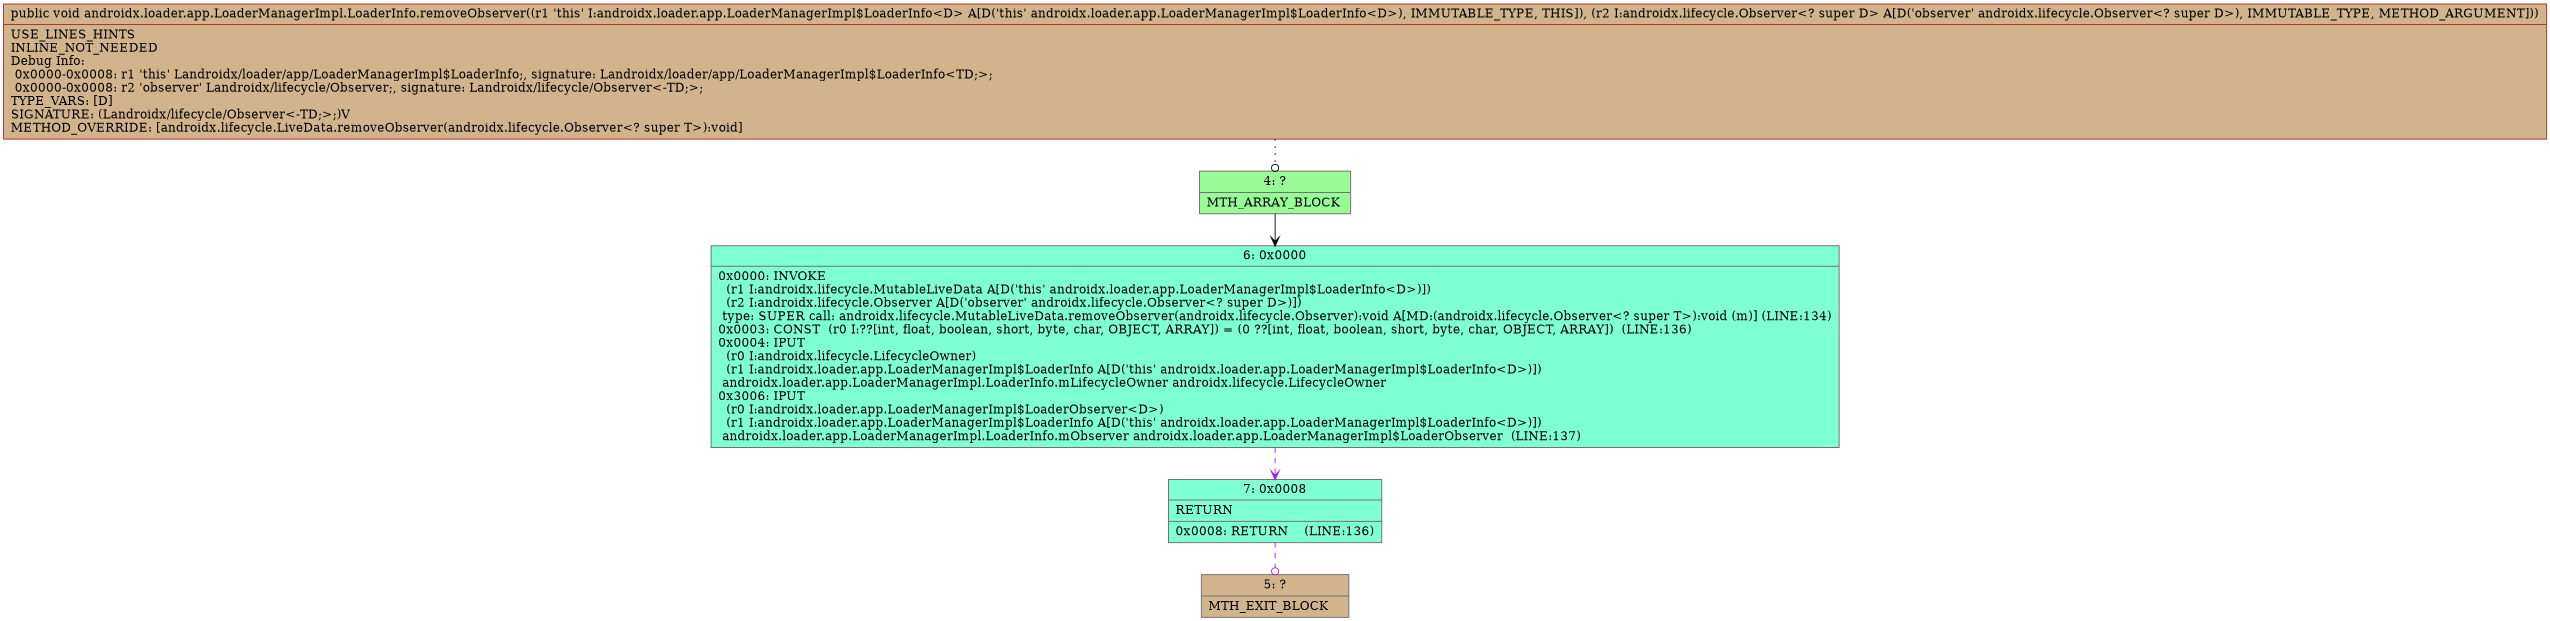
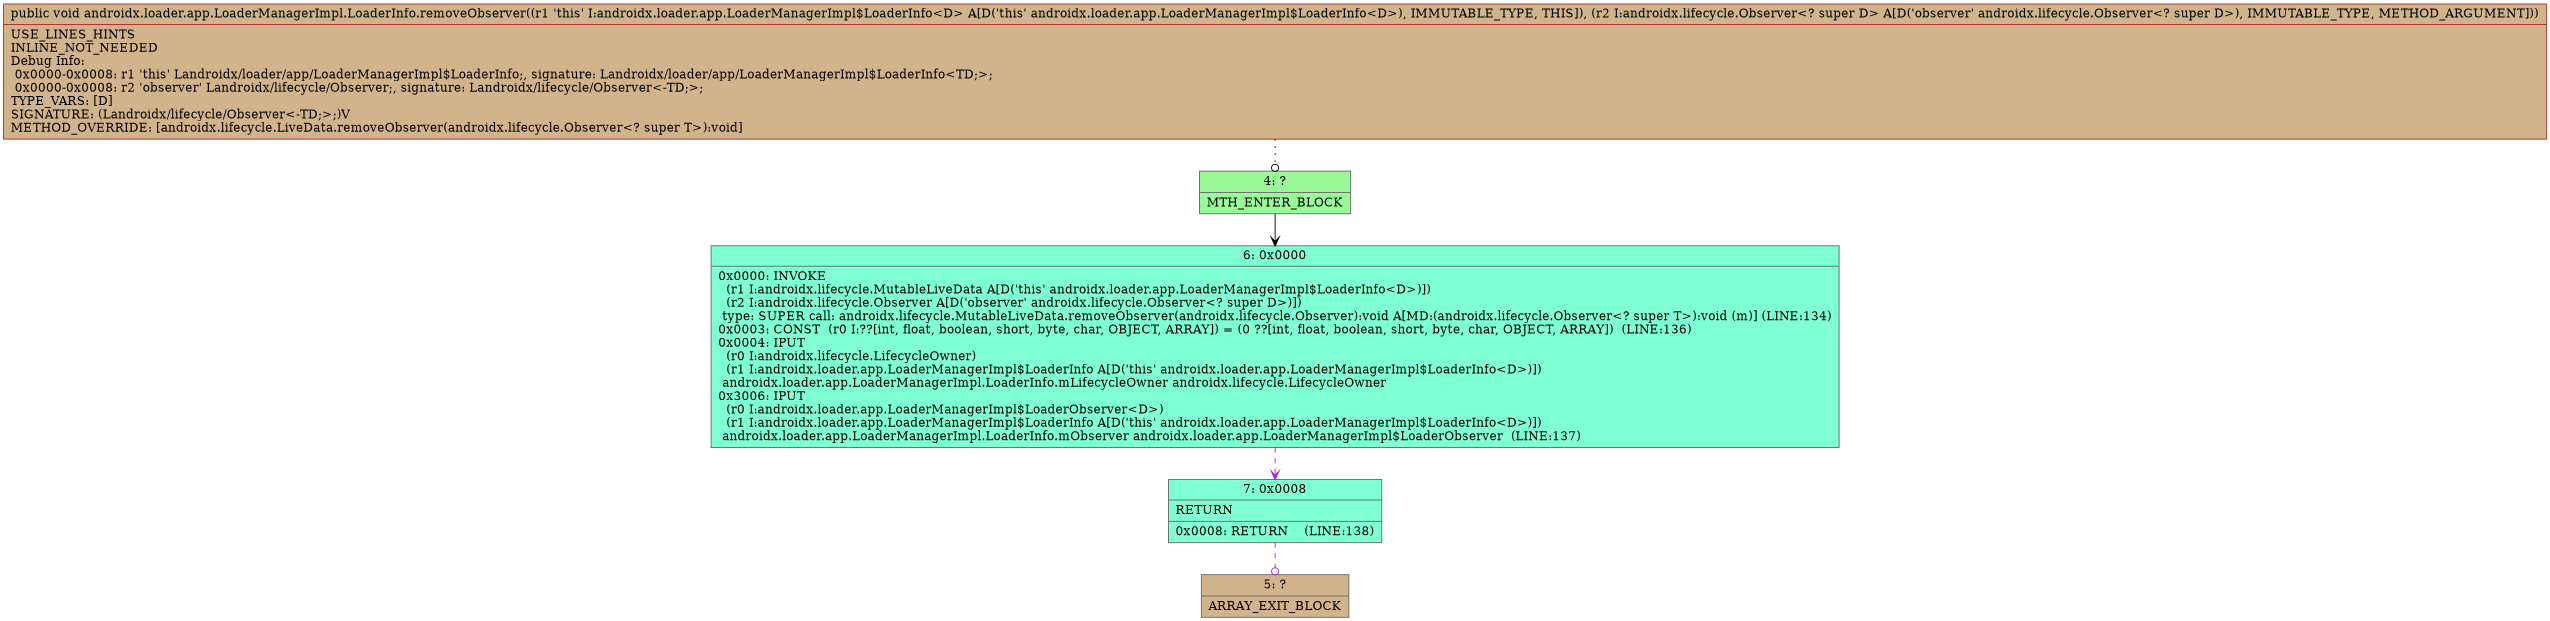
node "4: ?": text "MTH_ARRAY_BLOCK" -> "MTH_ENTER_BLOCK"
node "7: 0x0008": text "0x0008: RETURN    (LINE:136)" -> "0x0008: RETURN    (LINE:138)"
node "5: ?": text "MTH_EXIT_BLOCK" -> "ARRAY_EXIT_BLOCK"
